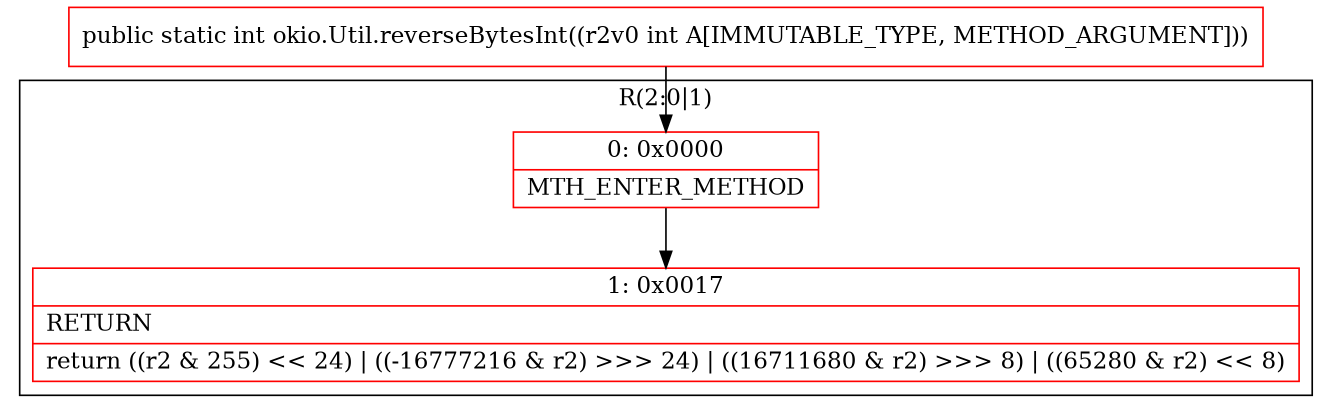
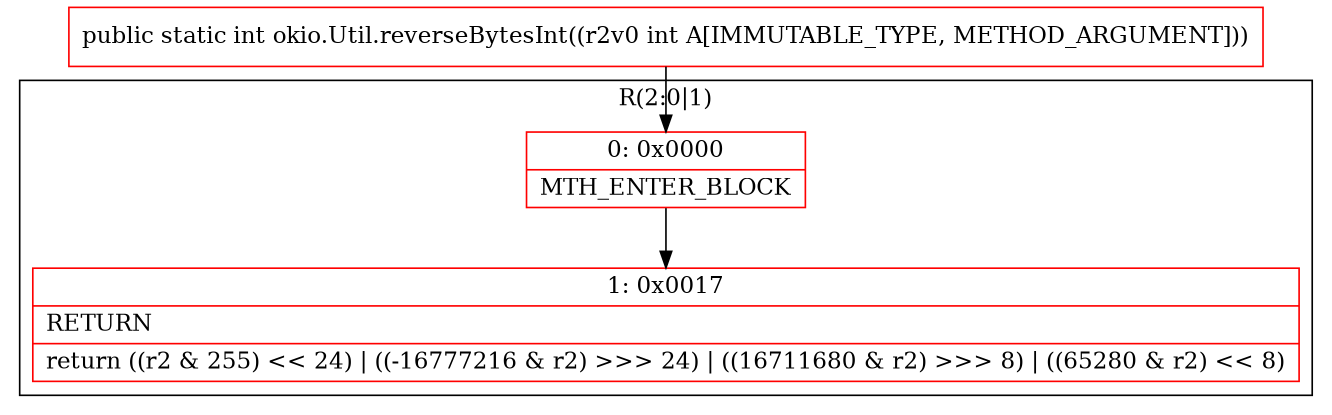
node "0: 0x0000": text "MTH_ENTER_METHOD" -> "MTH_ENTER_BLOCK"
